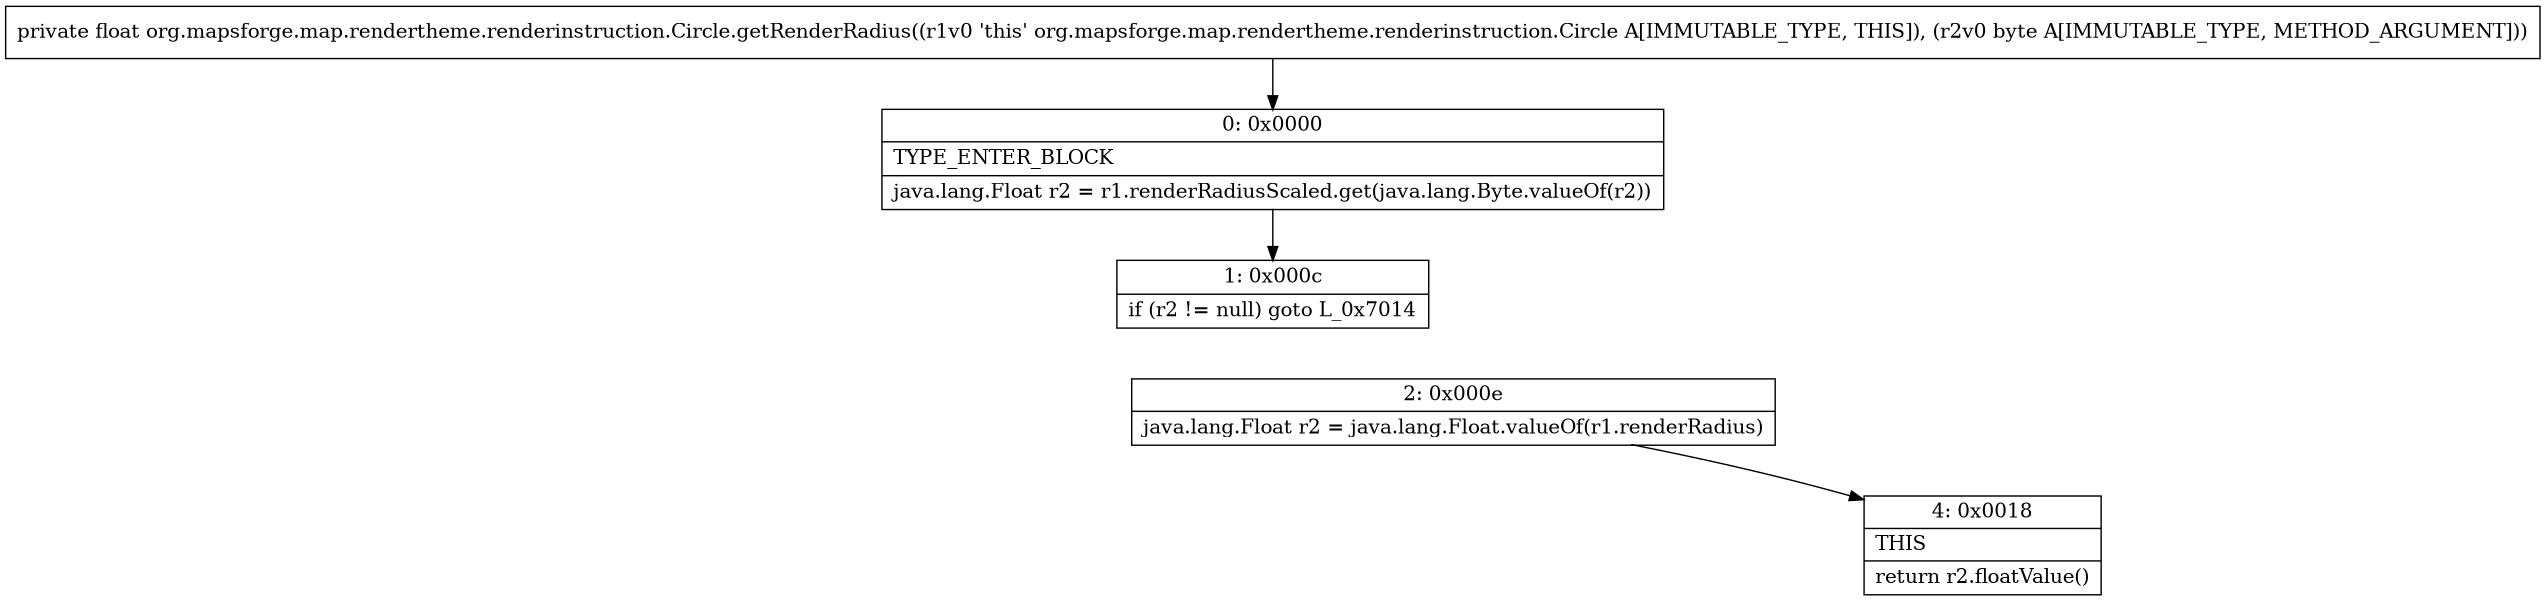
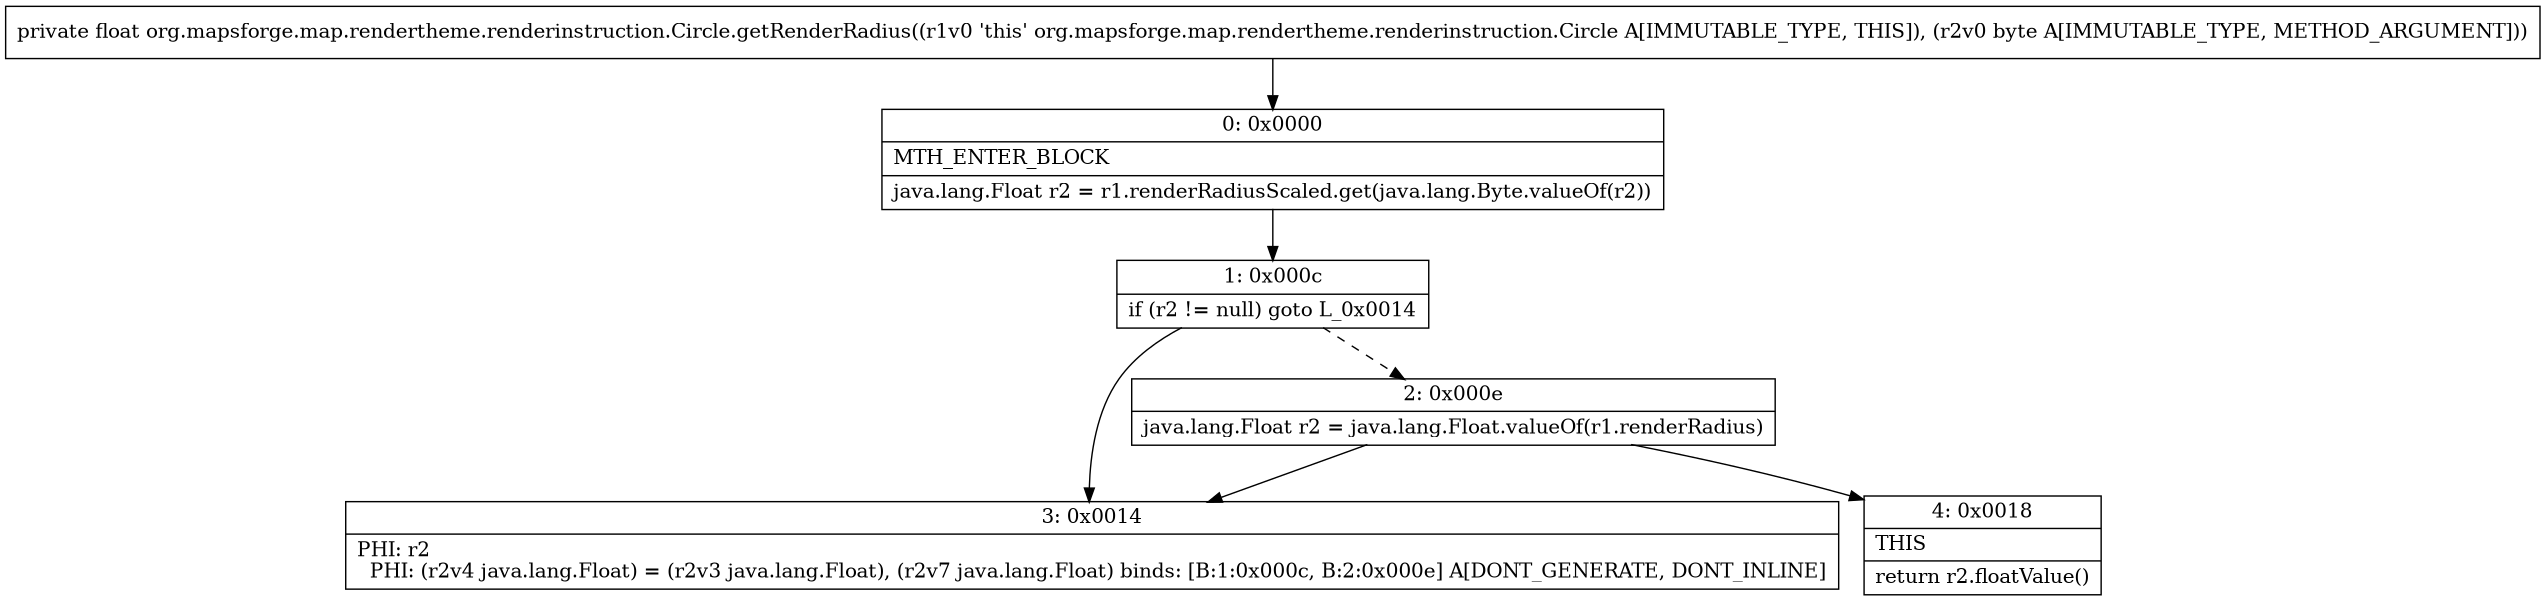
node "0: 0x0000": text "TYPE_ENTER_BLOCK" -> "MTH_ENTER_BLOCK"
node "1: 0x000c": text "if (r2 != null) goto L_0x7014" -> "if (r2 != null) goto L_0x0014"
edge "1: 0x000c" -> "2: 0x000e": added
node "3: 0x0014": added
